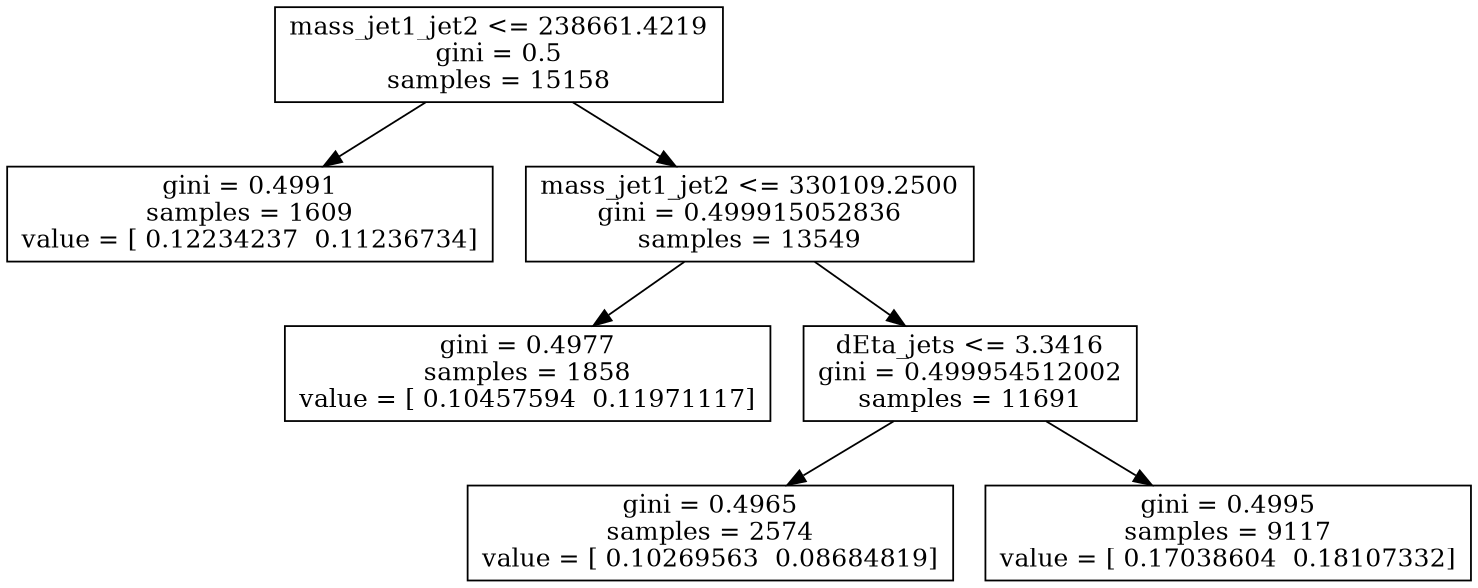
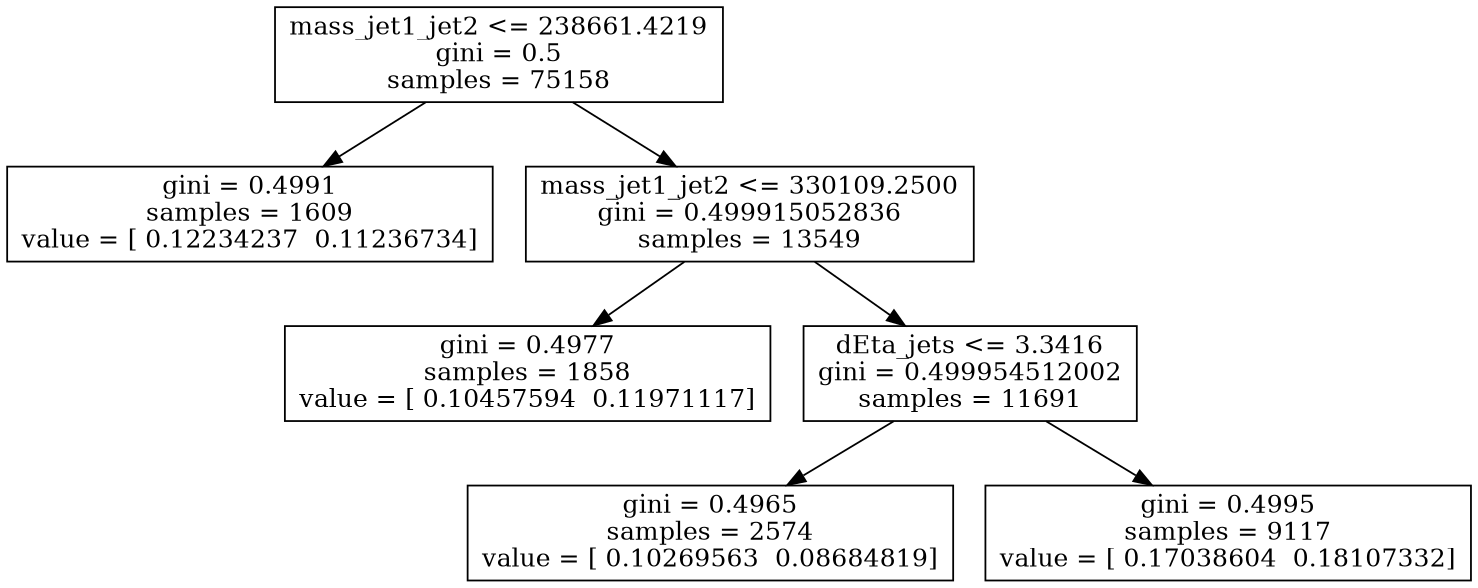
node "mass_jet1_jet2 <= 238661.4219 gini = 0.5 samples = 15158": label "mass_jet1_jet2 <= 238661.4219 gini = 0.5 samples = 15158" -> "mass_jet1_jet2 <= 238661.4219 gini = 0.5 samples = 75158"
